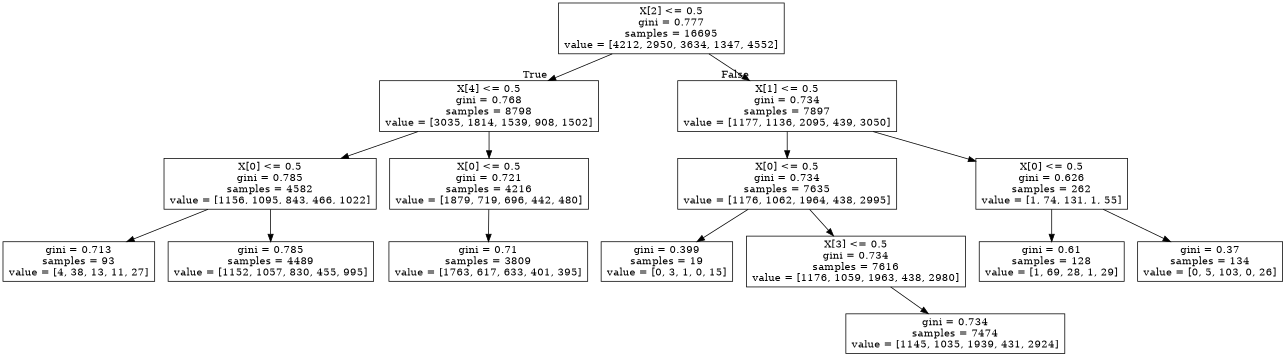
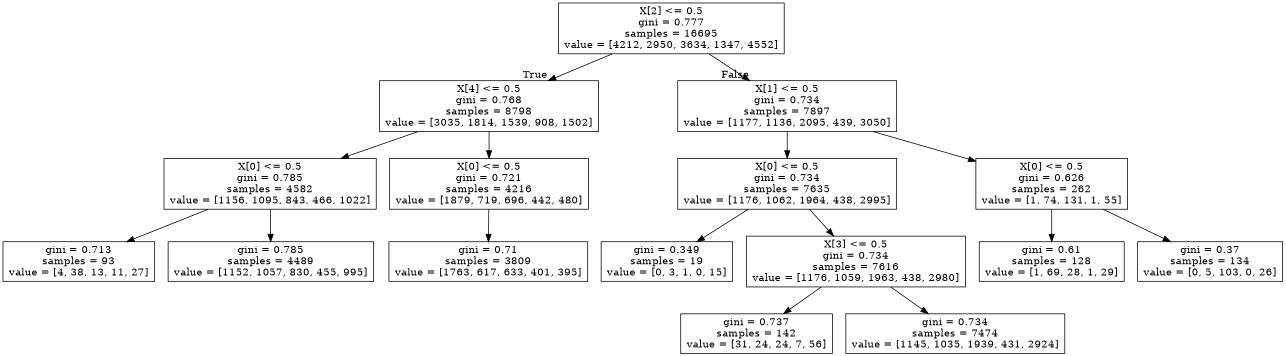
node "gini = 0.399 samples = 19 value = [0, 3, 1, 0, 15]": label "gini = 0.399 samples = 19 value = [0, 3, 1, 0, 15]" -> "gini = 0.349 samples = 19 value = [0, 3, 1, 0, 15]"
node "gini = 0.737 samples = 142 value = [31, 24, 24, 7, 56]": added
